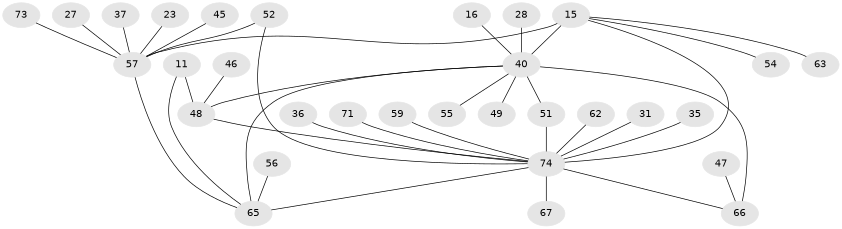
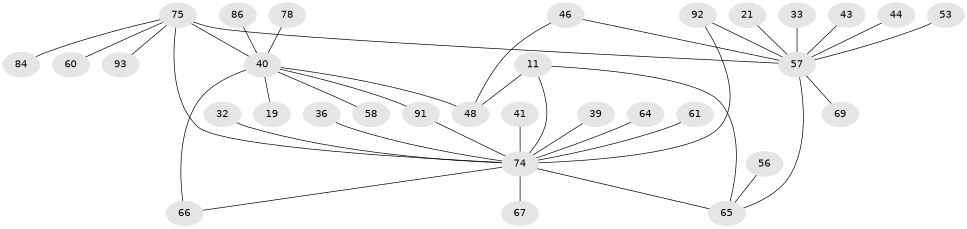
node "73": label "73" -> "53"
node "27": label "27" -> "21"
node "37": label "37" -> "33"
node "23": label "23" -> "43"
node "45": label "45" -> "44"
node "52": label "52" -> "92"
node "16": label "16" -> "86"
node "28": label "28" -> "78"
node "15": label "15" -> "75"
edge "46" -- "57": added
node "60": added
node "54": label "54" -> "84"
node "63": label "63" -> "93"
edge "40" -- "65": removed
node "71": label "71" -> "41"
node "59": label "59" -> "39"
node "55": label "55" -> "58"
node "49": label "49" -> "19"
node "51": label "51" -> "91"
node "62": label "62" -> "64"
node "31": label "31" -> "61"
node "35": label "35" -> "32"
node "69": added
edge "48" -- "74": now "11" -- "74"
node "47": removed
